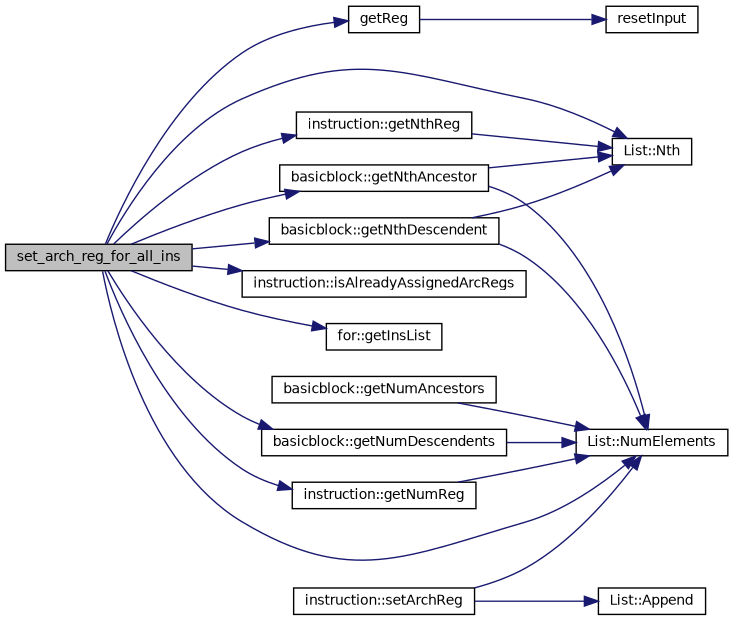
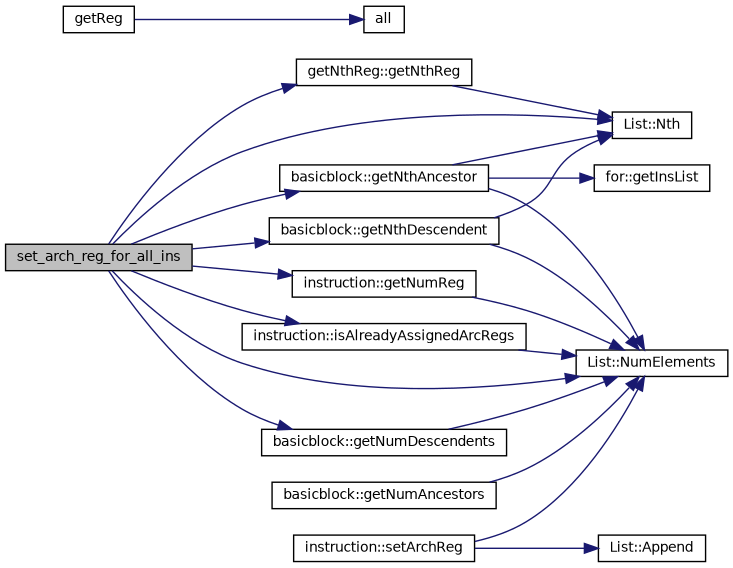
node "resetInput": label "resetInput" -> "all"
edge "set_arch_reg_for_all_ins" -> "getReg": removed
node "instruction::getNthReg": label "instruction::getNthReg" -> "getNthReg::getNthReg"
edge "set_arch_reg_for_all_ins" -> "for::getInsList": now "basicblock::getNthAncestor" -> "for::getInsList"
edge "instruction::isAlreadyAssignedArcRegs" -> "List::NumElements": added
